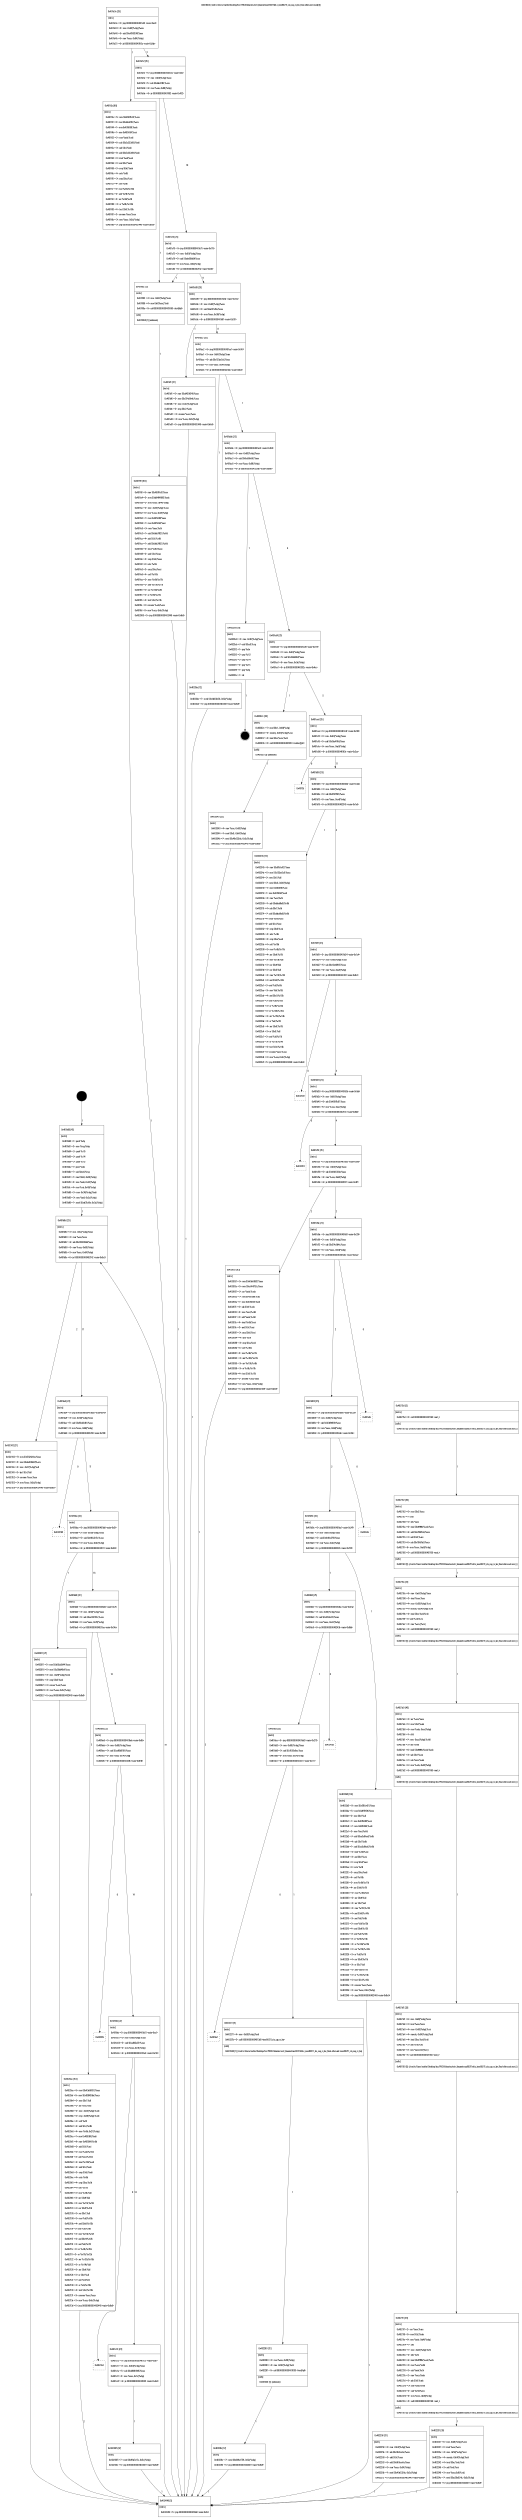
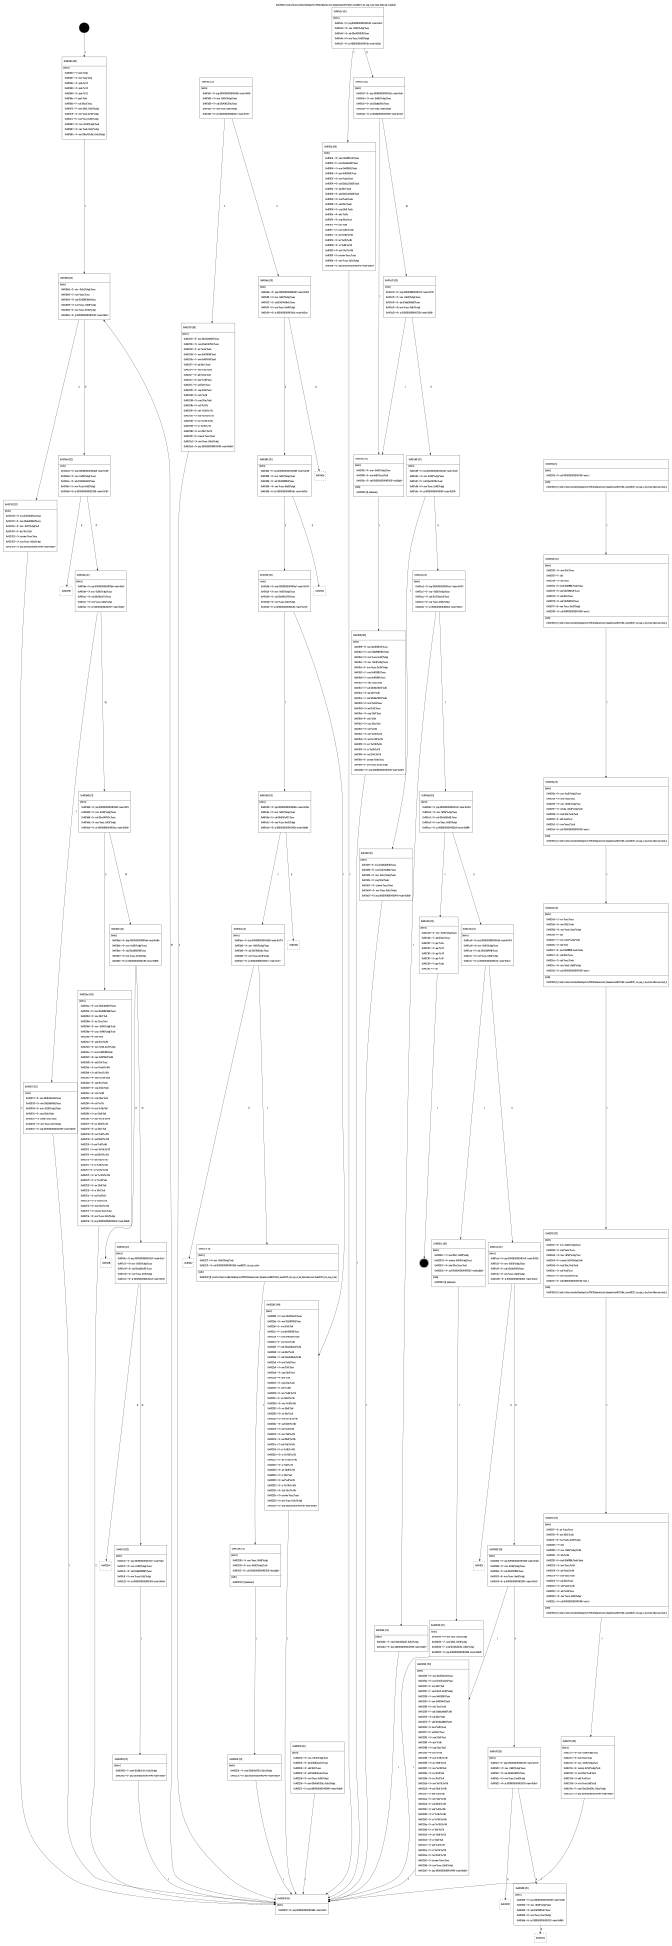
edge "0x401d38 [25]" -> "0x401d51 [25]": removed, label "4"
edge "0x402345 [151]" -> "0x402449 [5]": added, label "1"
